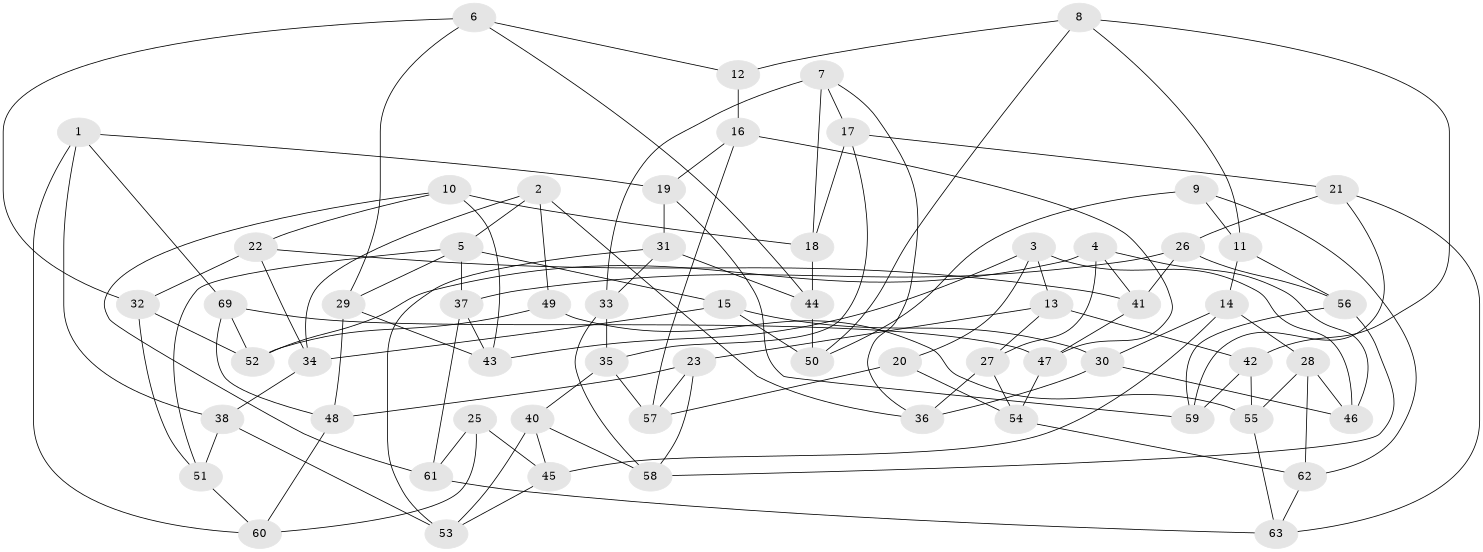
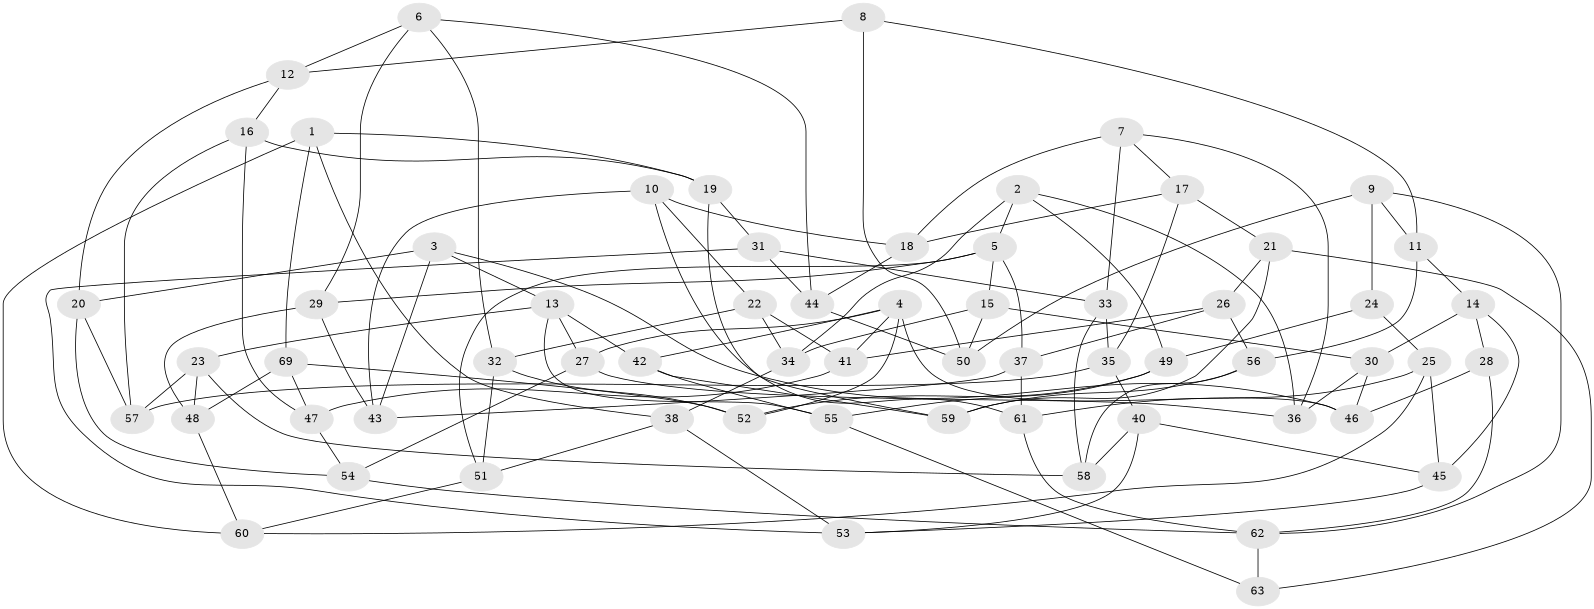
edge "8" -- "42": now "4" -- "42"
edge "12" -- "20": added
node "24": added
edge "28" -- "55": now "13" -- "55"
edge "61" -- "63": now "61" -- "62"
